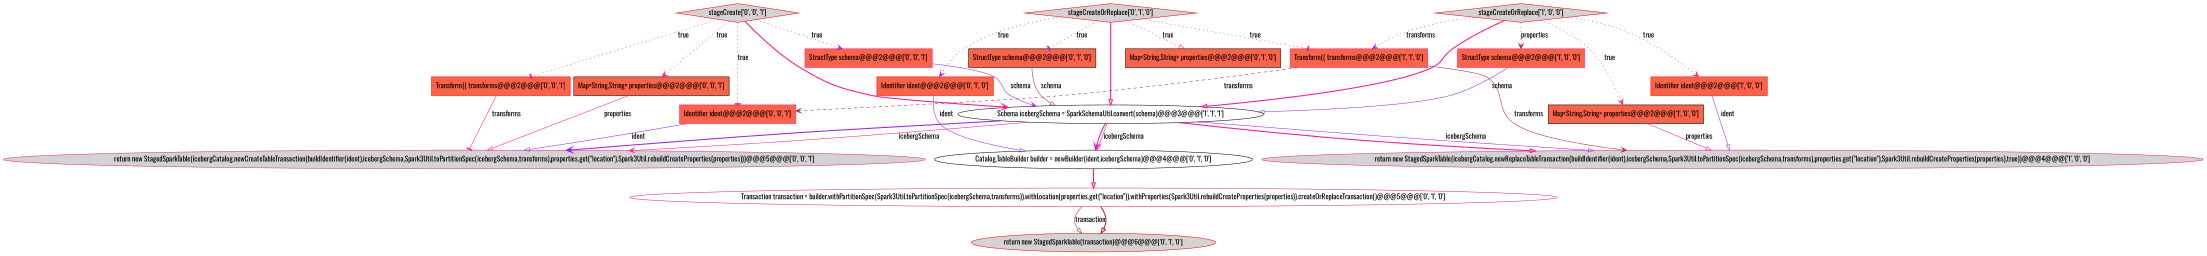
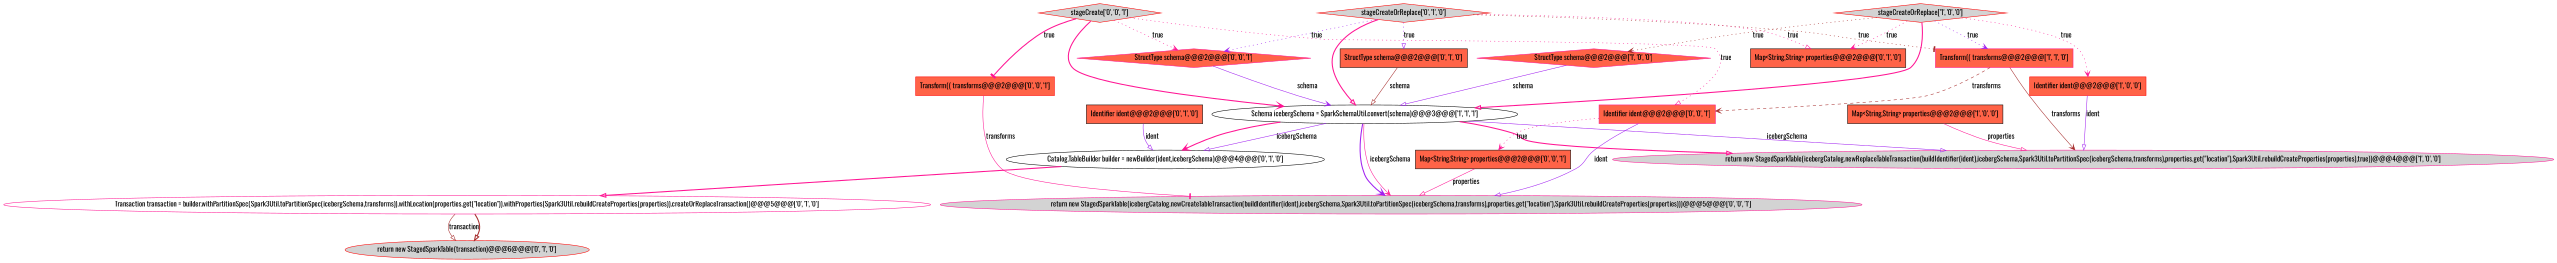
edge "stageCreate['0', '0', '1']" -> "StructType schema@@@2@@@['0', '0', '1']": color purple -> deeppink
edge "stageCreateOrReplace['0', '1', '0']" -> "Identifier ident@@@2@@@['0', '1', '0']": now "stageCreateOrReplace['0', '1', '0']" -> "StructType schema@@@2@@@['0', '0', '1']"
edge "stageCreateOrReplace['0', '1', '0']" -> "StructType schema@@@2@@@['0', '1', '0']": arrowhead tee -> onormal
edge "stageCreateOrReplace['0', '1', '0']" -> "Transform(( transforms@@@2@@@['1', '1', '0']": color deeppink -> brown
edge "stageCreateOrReplace['1', '0', '0']" -> "Transform(( transforms@@@2@@@['1', '1', '0']": label "transforms" -> "true"
edge "stageCreateOrReplace['1', '0', '0']" -> "StructType schema@@@2@@@['1', '0', '0']": label "properties" -> "true"
edge "stageCreate['0', '0', '1']" -> "Map<String,String> properties@@@2@@@['0', '0', '1']": now "Identifier ident@@@2@@@['0', '0', '1']" -> "Map<String,String> properties@@@2@@@['0', '0', '1']"
edge "stageCreate['0', '0', '1']" -> "Transform(( transforms@@@2@@@['0', '0', '1']": style dotted -> bold
edge "stageCreateOrReplace['1', '0', '0']" -> "Map<String,String> properties@@@2@@@['1', '0', '0']": now "stageCreateOrReplace['1', '0', '0']" -> "Map<String,String> properties@@@2@@@['0', '1', '0']"
node "StructType schema@@@2@@@['0', '0', '1']": shape box -> diamond
node "StructType schema@@@2@@@['1', '0', '0']": shape box -> diamond
edge "stageCreate['0', '0', '1']" -> "Identifier ident@@@2@@@['0', '0', '1']": arrowhead tee -> onormal
node "Identifier ident@@@2@@@['0', '1', '0']": color red -> black
